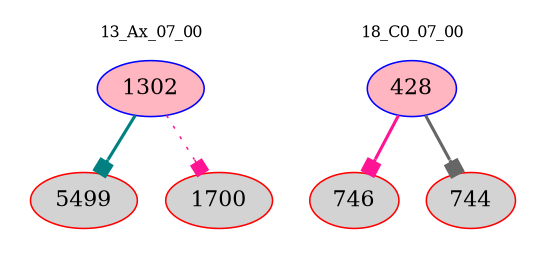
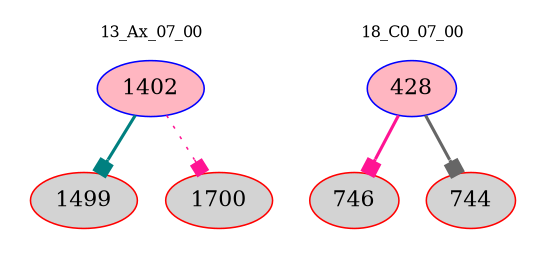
node "1302": label "1302" -> "1402"
node "5499": label "5499" -> "1499"
